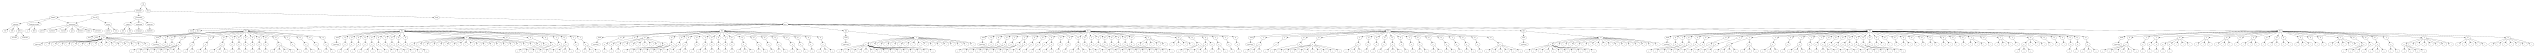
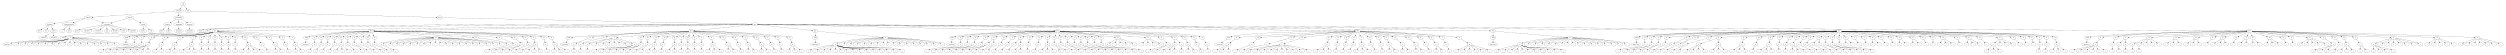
node "term": removed
